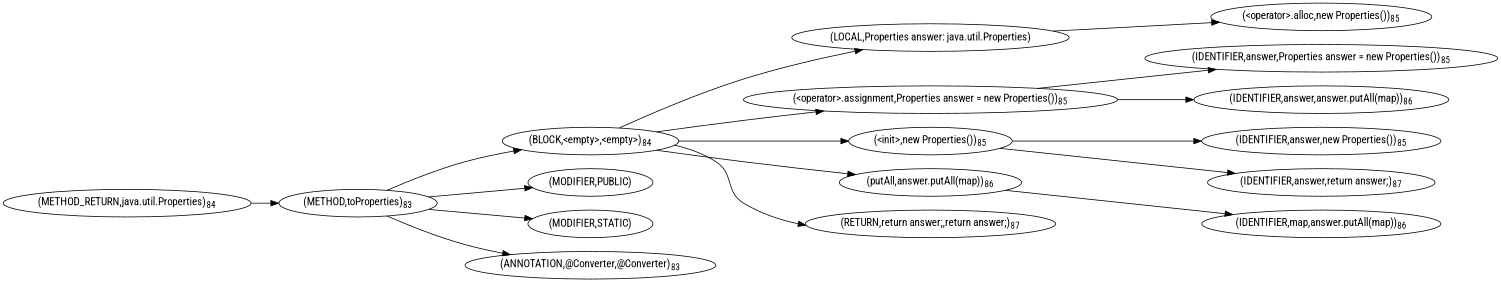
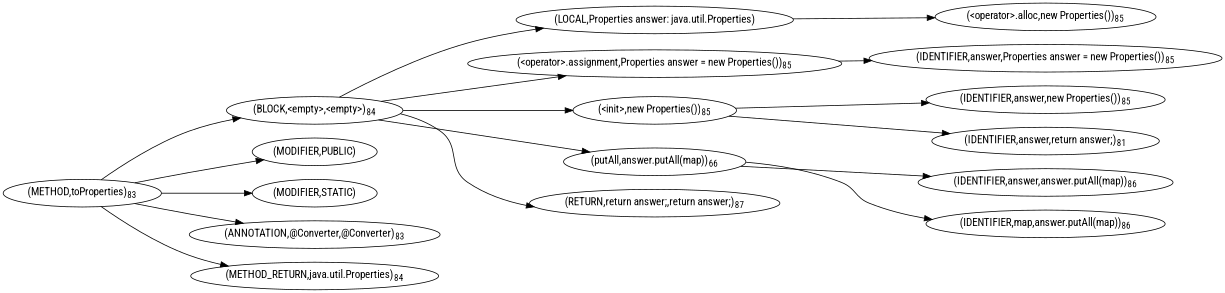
edge "(<operator>.assignment,Properties answer = new Properties())" -> "(IDENTIFIER,answer,answer.putAll(map))": now "(putAll,answer.putAll(map))" -> "(IDENTIFIER,answer,answer.putAll(map))"
node "(putAll,answer.putAll(map))": text "86" -> "66"
node "(IDENTIFIER,answer,return answer;)": text "87" -> "81"
edge "(METHOD_RETURN,java.util.Properties)" -> "(METHOD,toProperties)": reversed
